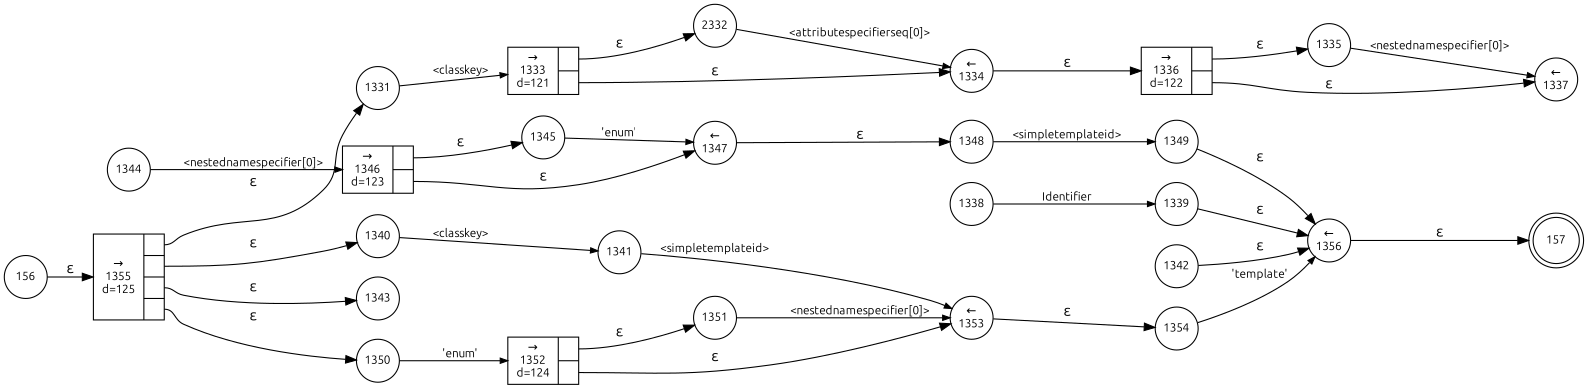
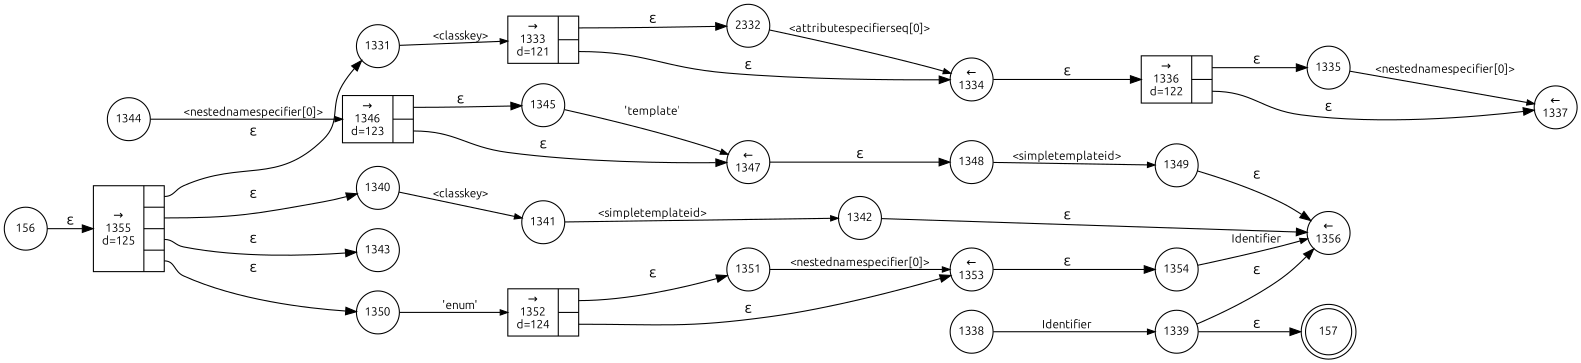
edge "1345" -> "← 1347": label "'enum'" -> "'template'"
edge "← 1356" -> "157": now "1339" -> "157"
edge "1341" -> "← 1353": now "1341" -> "1342"
edge "1354" -> "← 1356": label "'template'" -> "Identifier"
